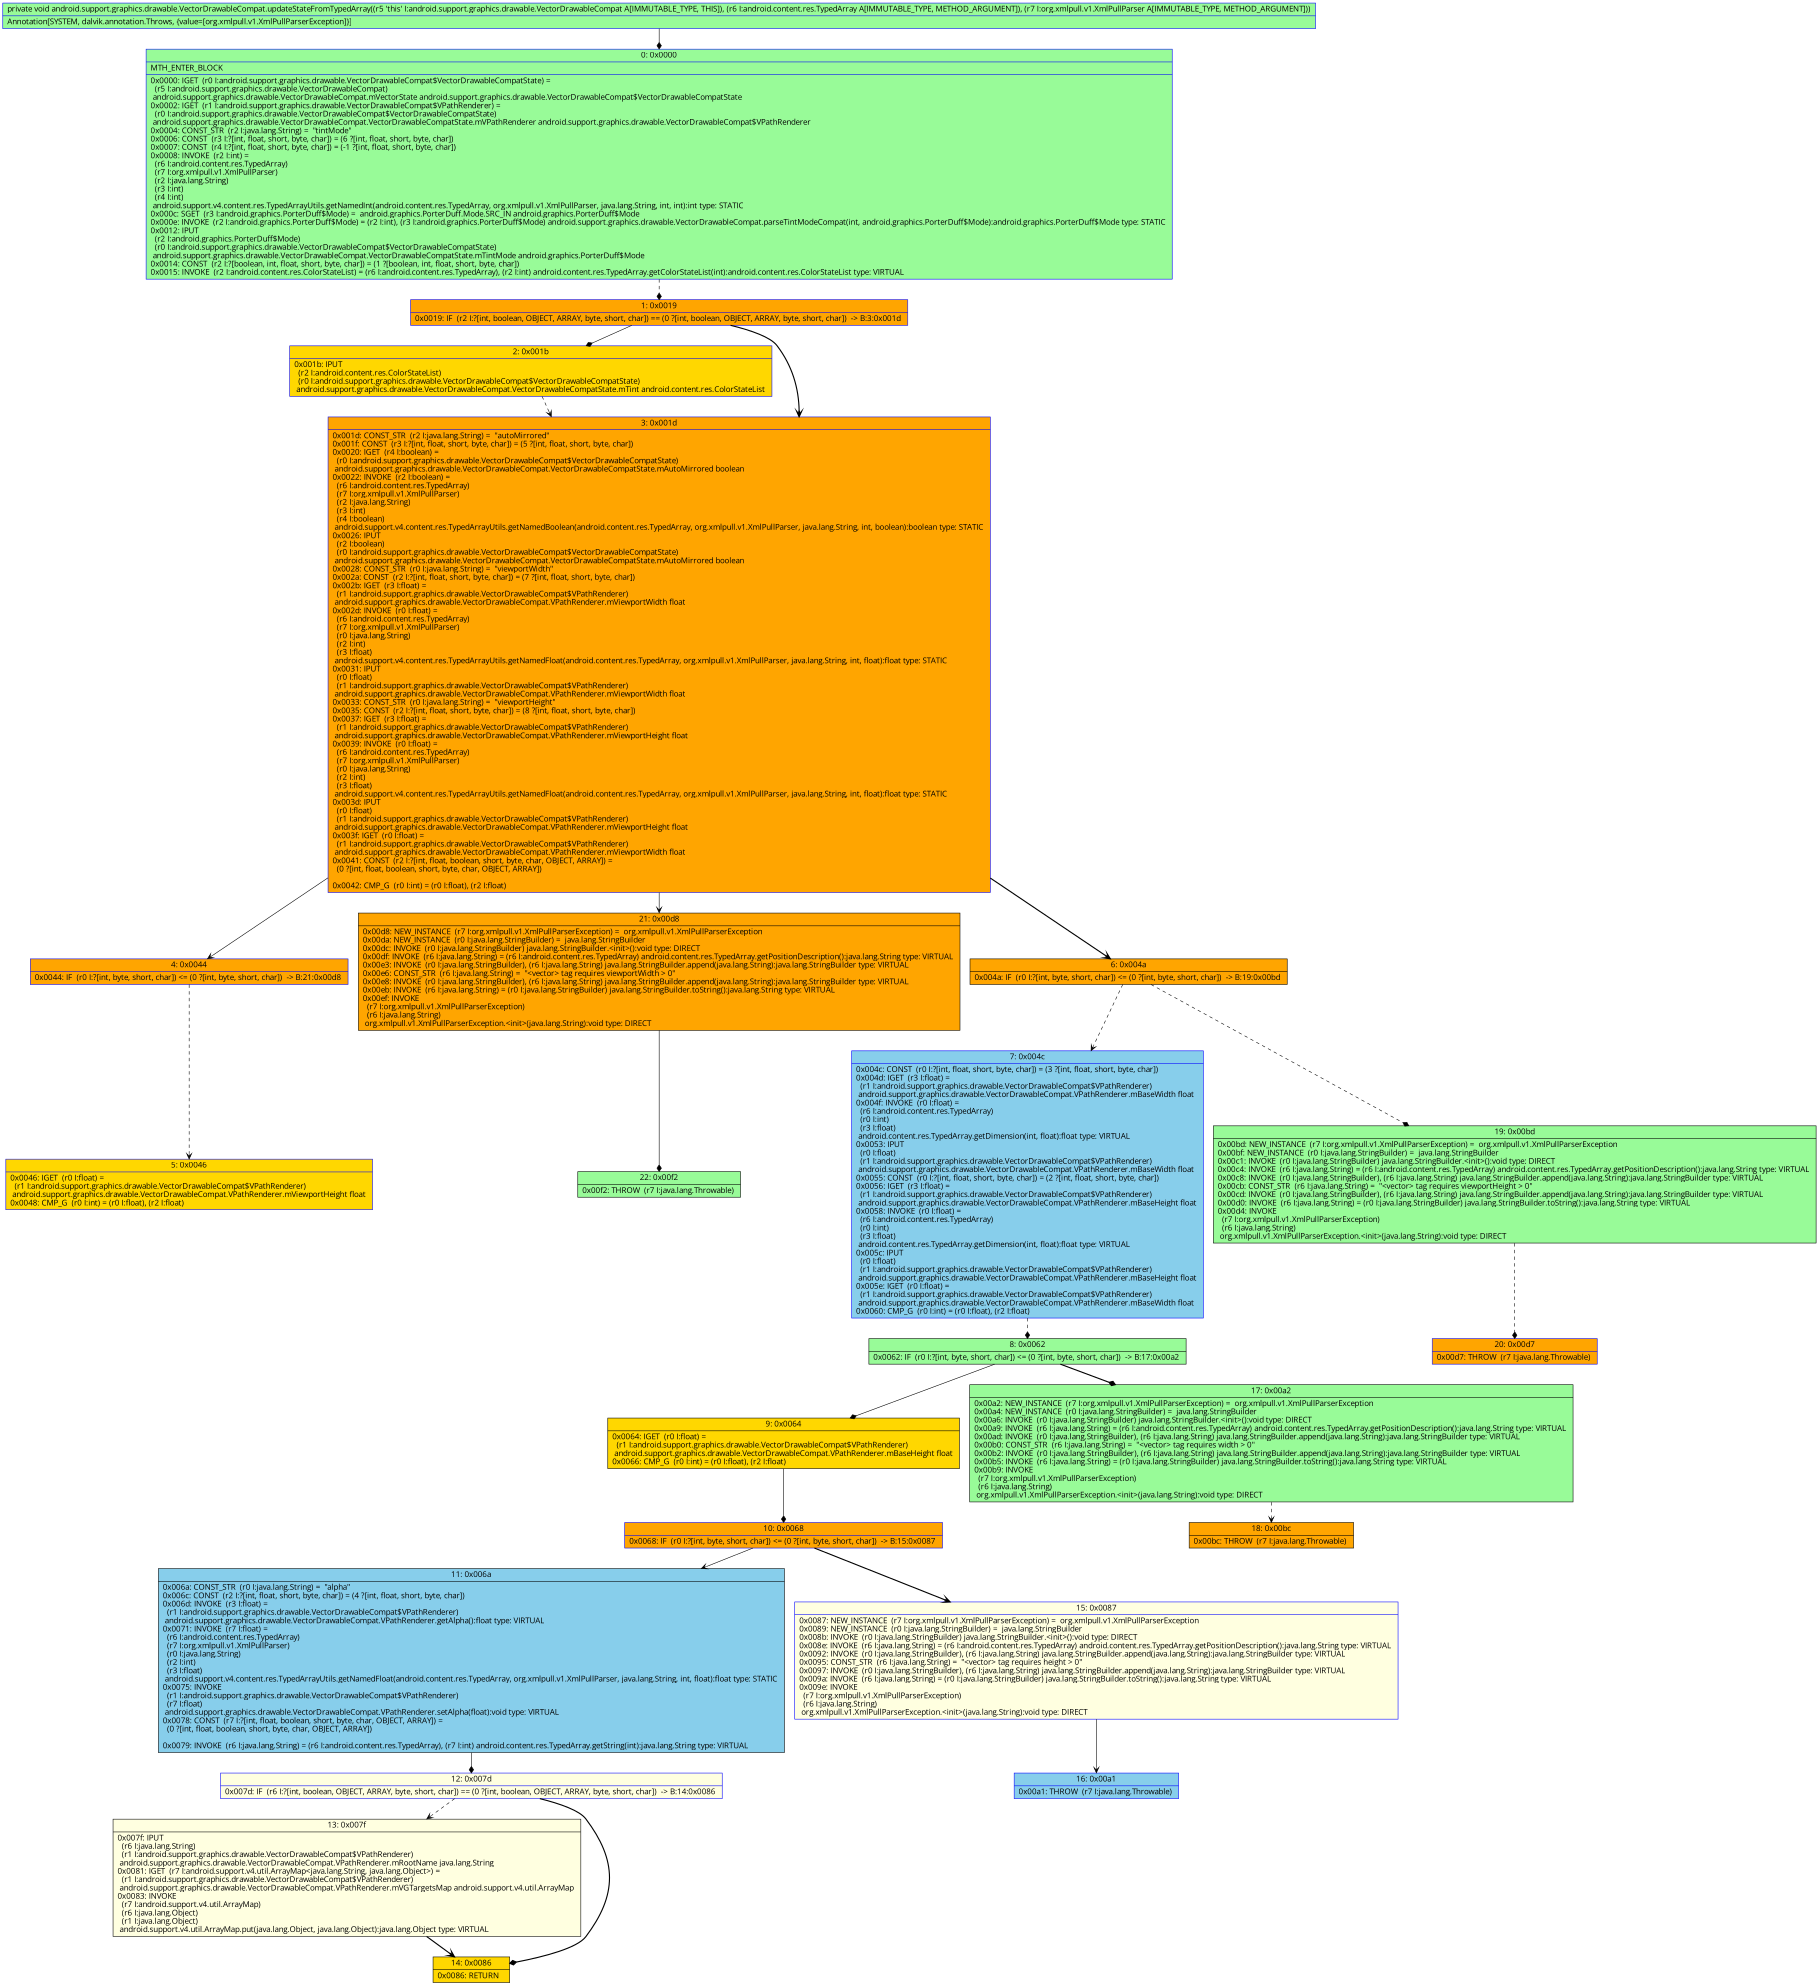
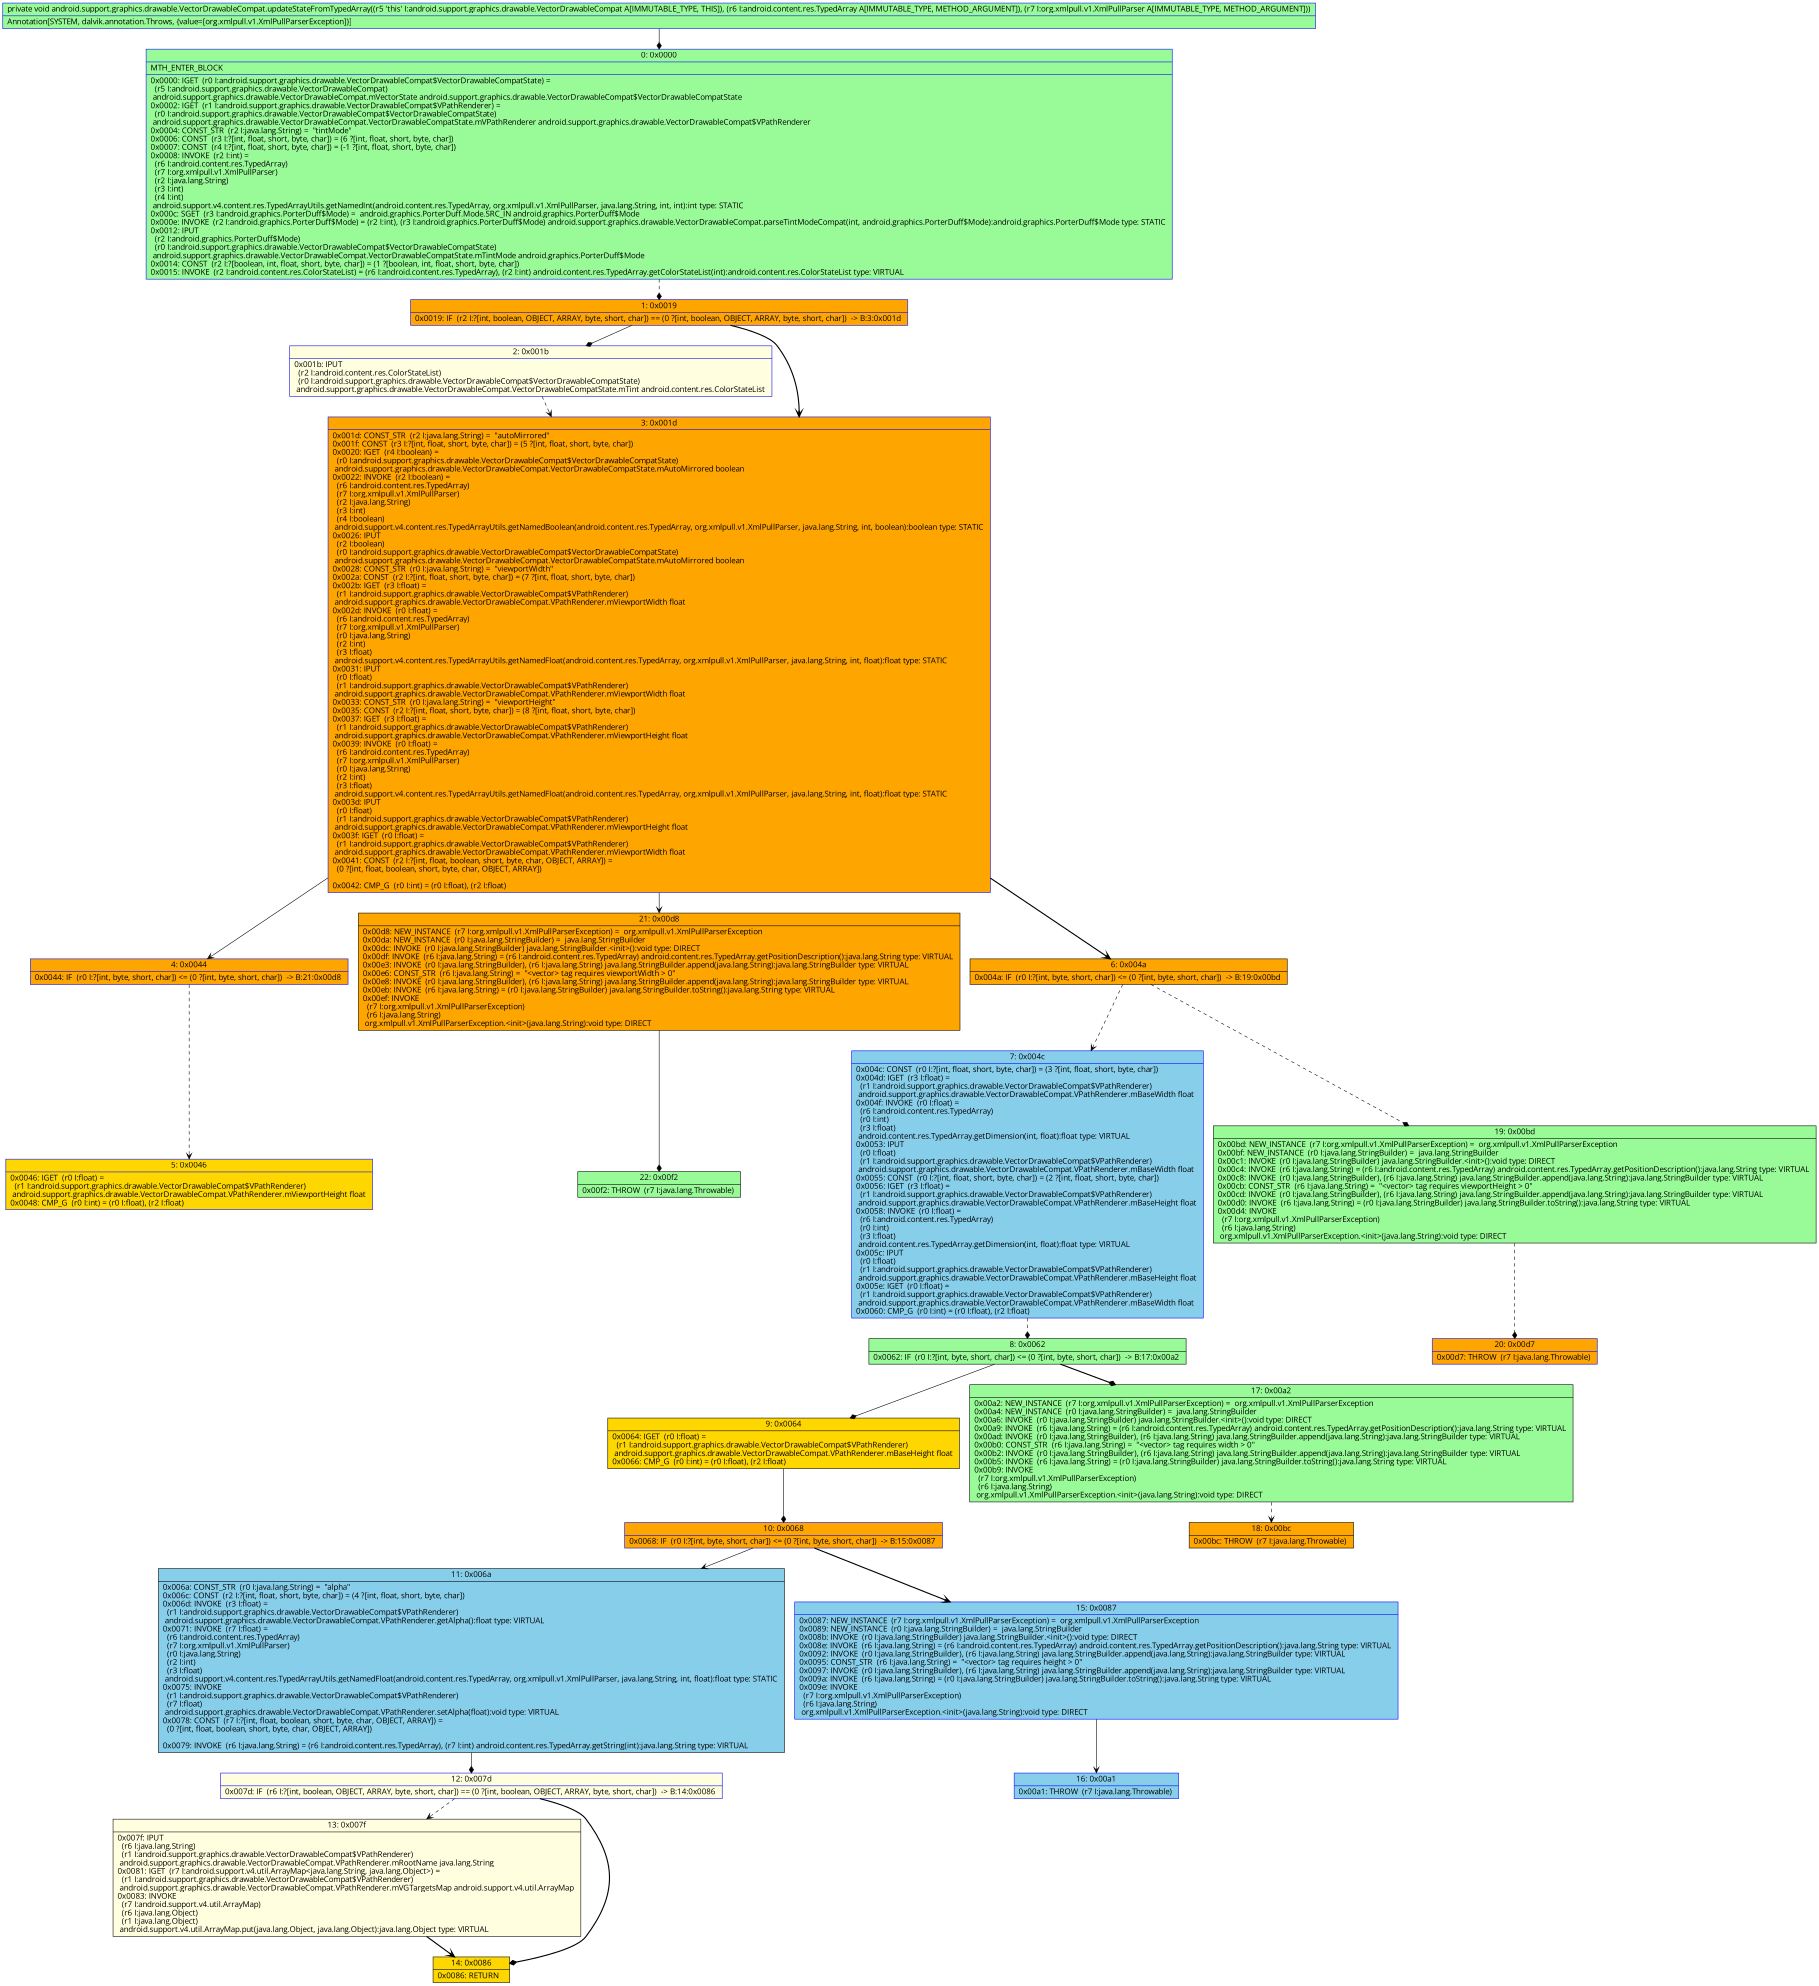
node "2: 0x001b": fillcolor gold -> lightyellow
node "15: 0x0087": fillcolor lightyellow -> skyblue
